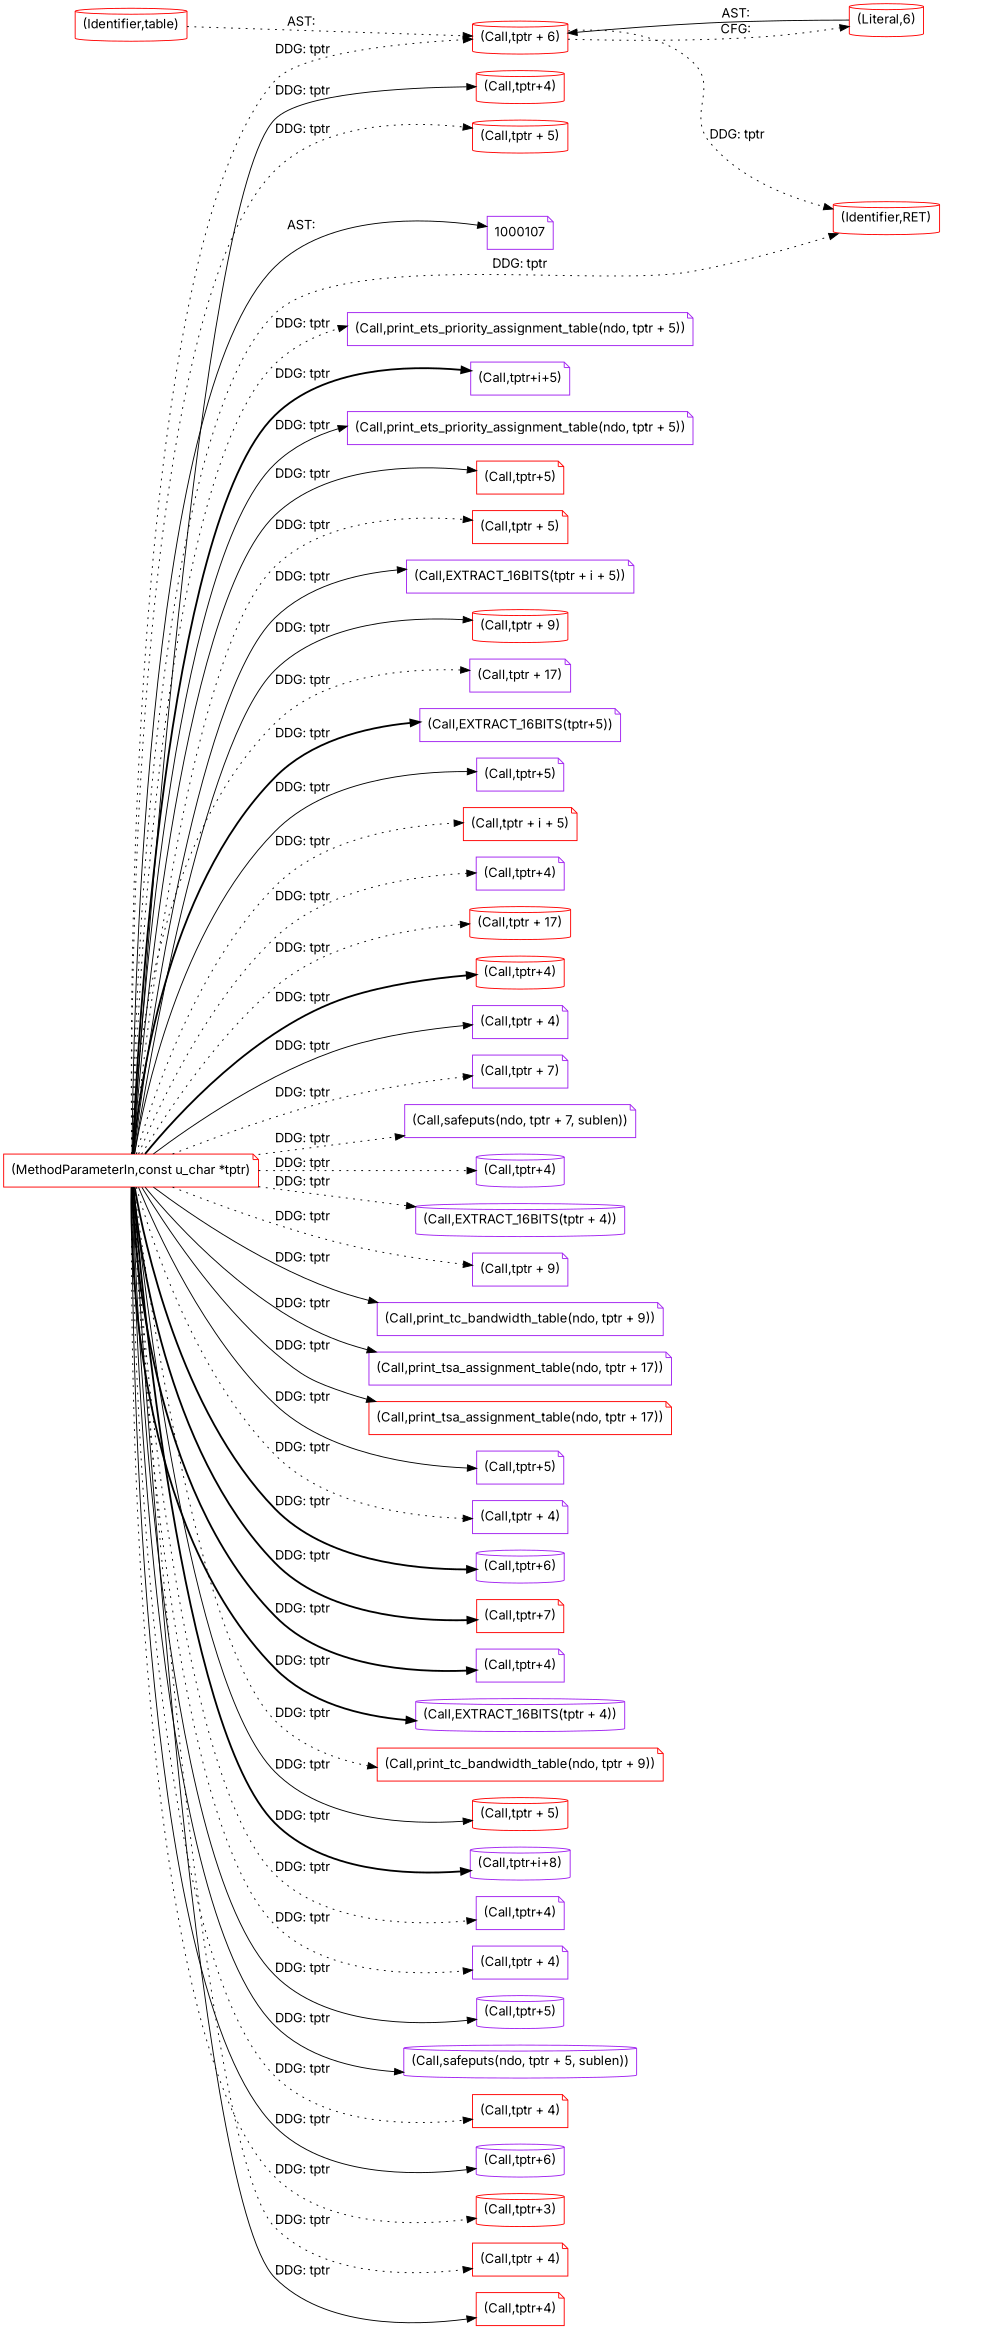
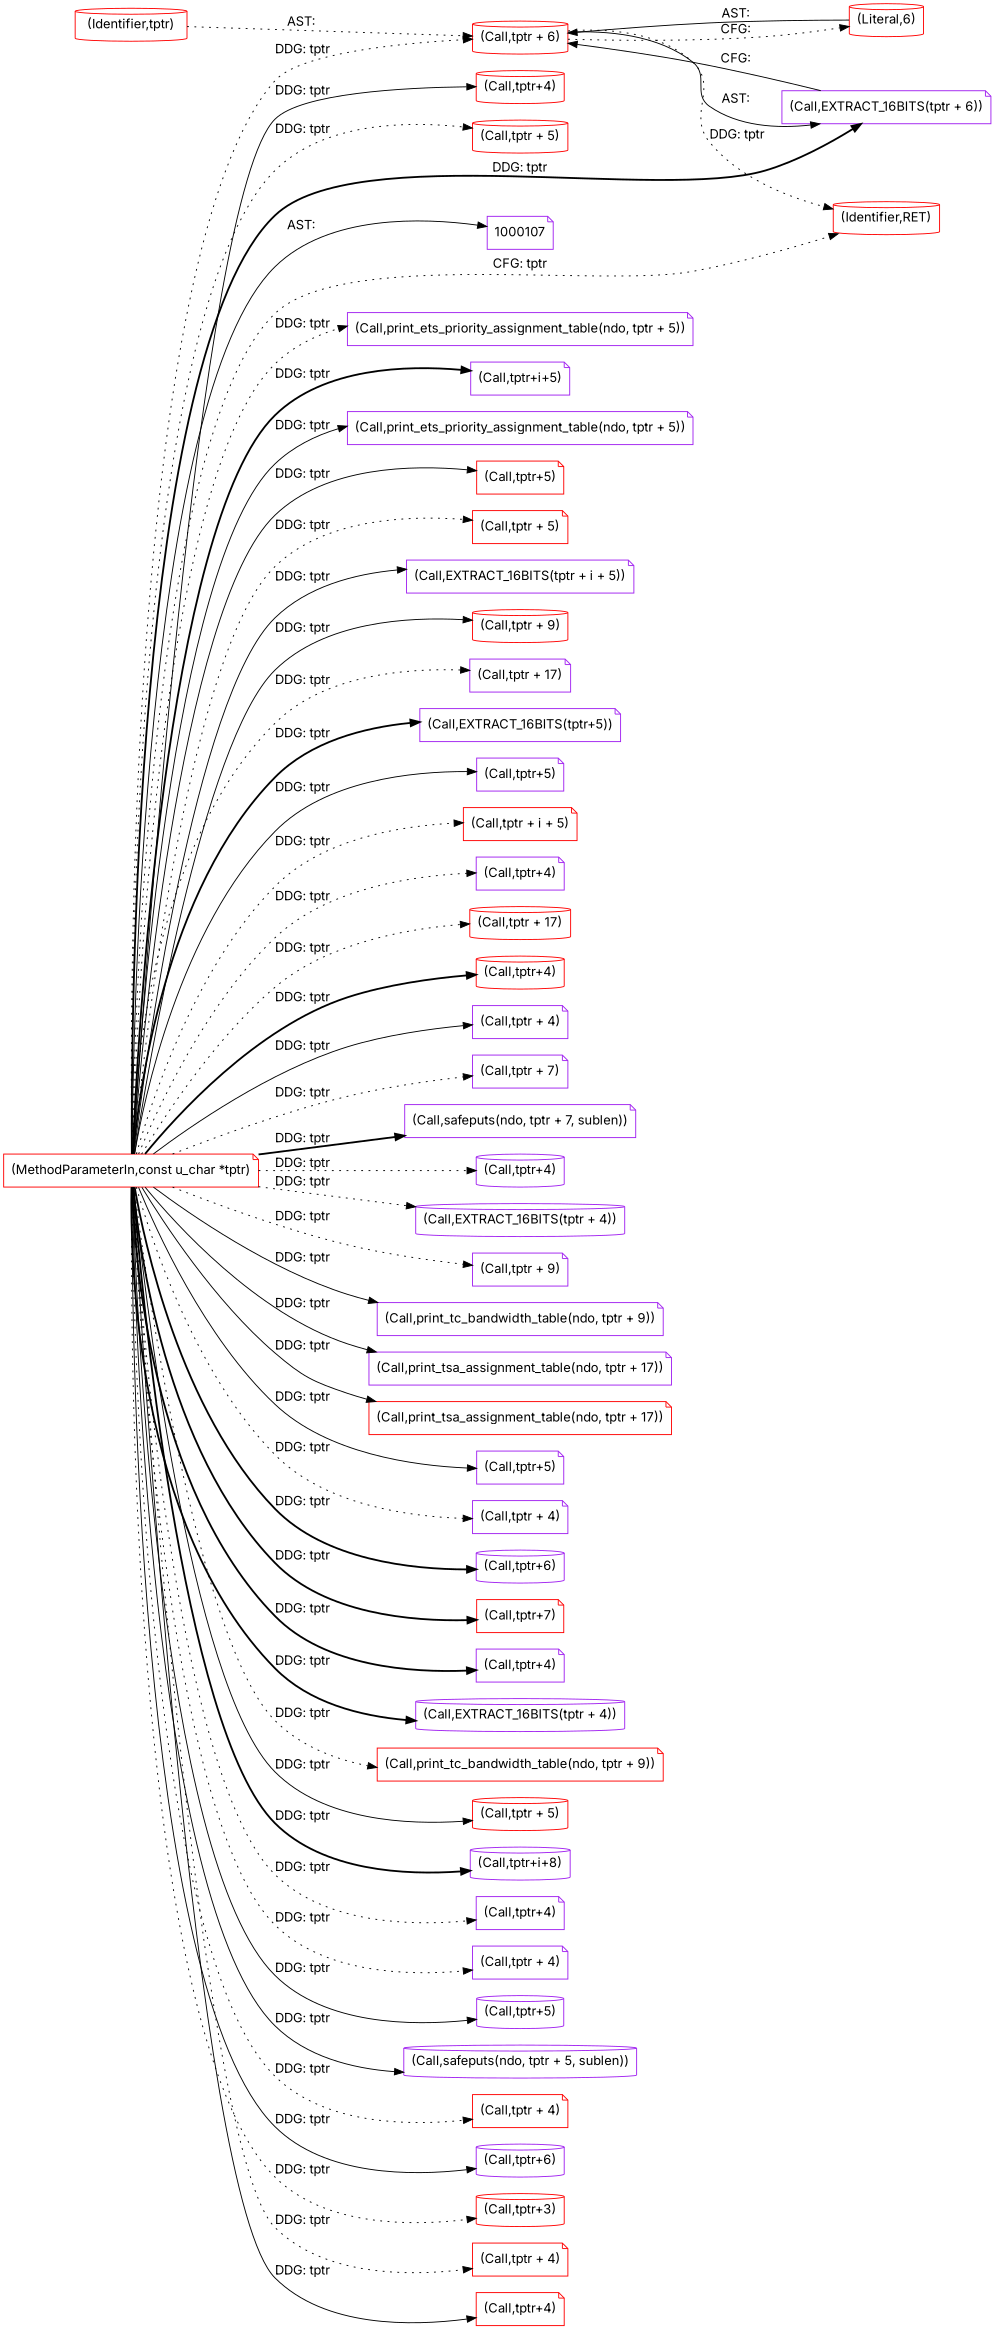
node "(Identifier,table)": label "(Identifier,table)" -> "(Identifier,tptr)"
node "(Call,EXTRACT_16BITS(tptr + 6))": added
edge "(MethodParameterIn,const u_char *tptr)" -> "(Identifier,RET)": label "DDG: tptr" -> "CFG: tptr"
edge "(MethodParameterIn,const u_char *tptr)" -> "(Call,safeputs(ndo, tptr + 7, sublen))": style dotted -> bold
